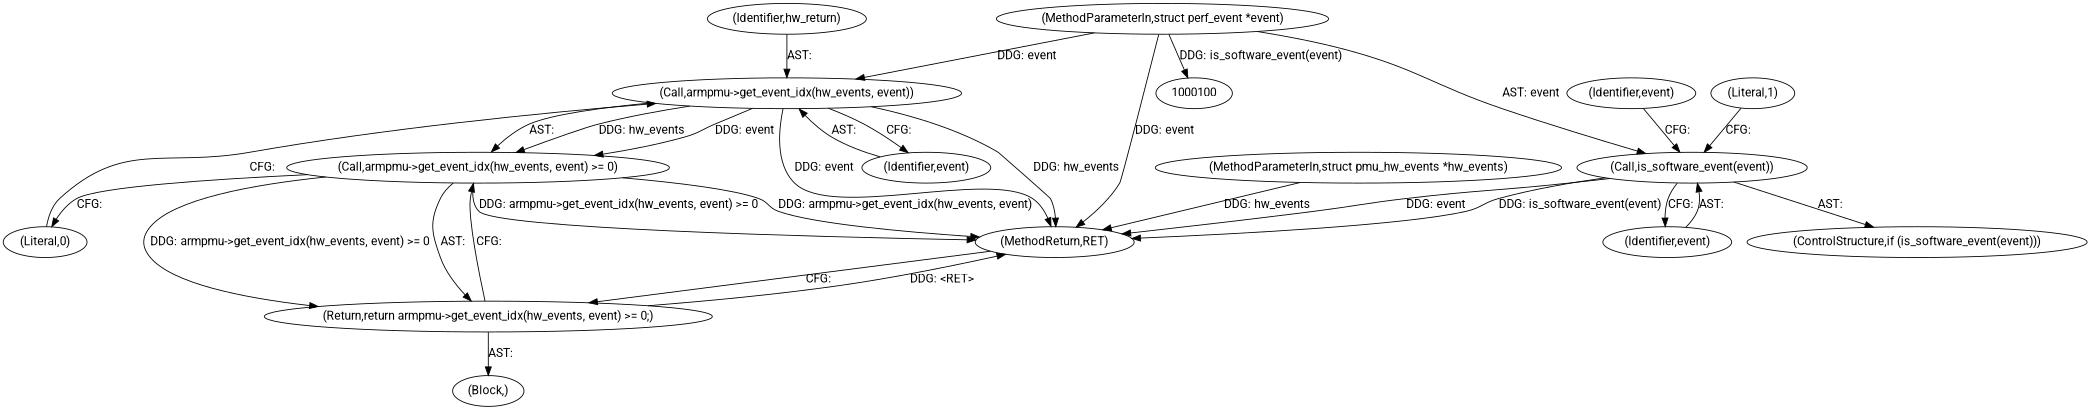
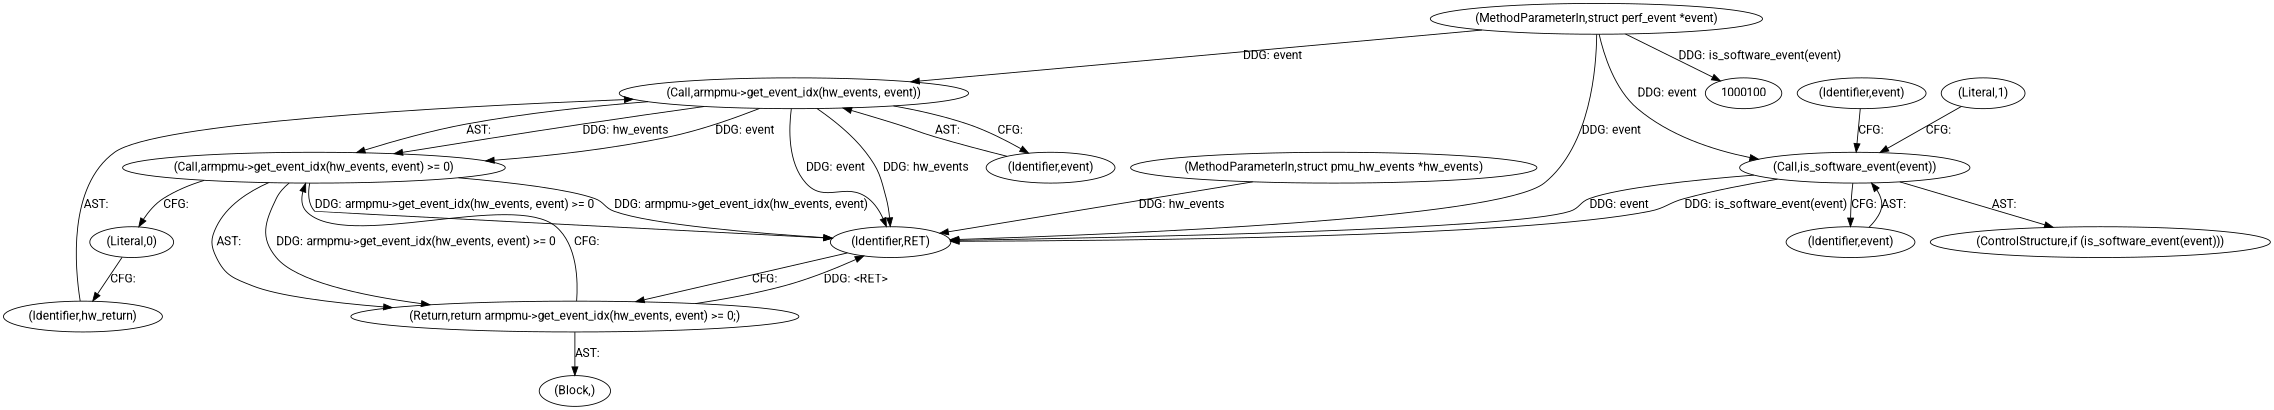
edge "(MethodParameterIn,struct perf_event *event)" -> "(Call,is_software_event(event))": label "AST: event" -> "DDG: event"
edge "(Literal,0)" -> "(Call,armpmu->get_event_idx(hw_events, event))": now "(Literal,0)" -> "(Identifier,hw_return)"
node "(MethodReturn,RET)": label "(MethodReturn,RET)" -> "(Identifier,RET)"
